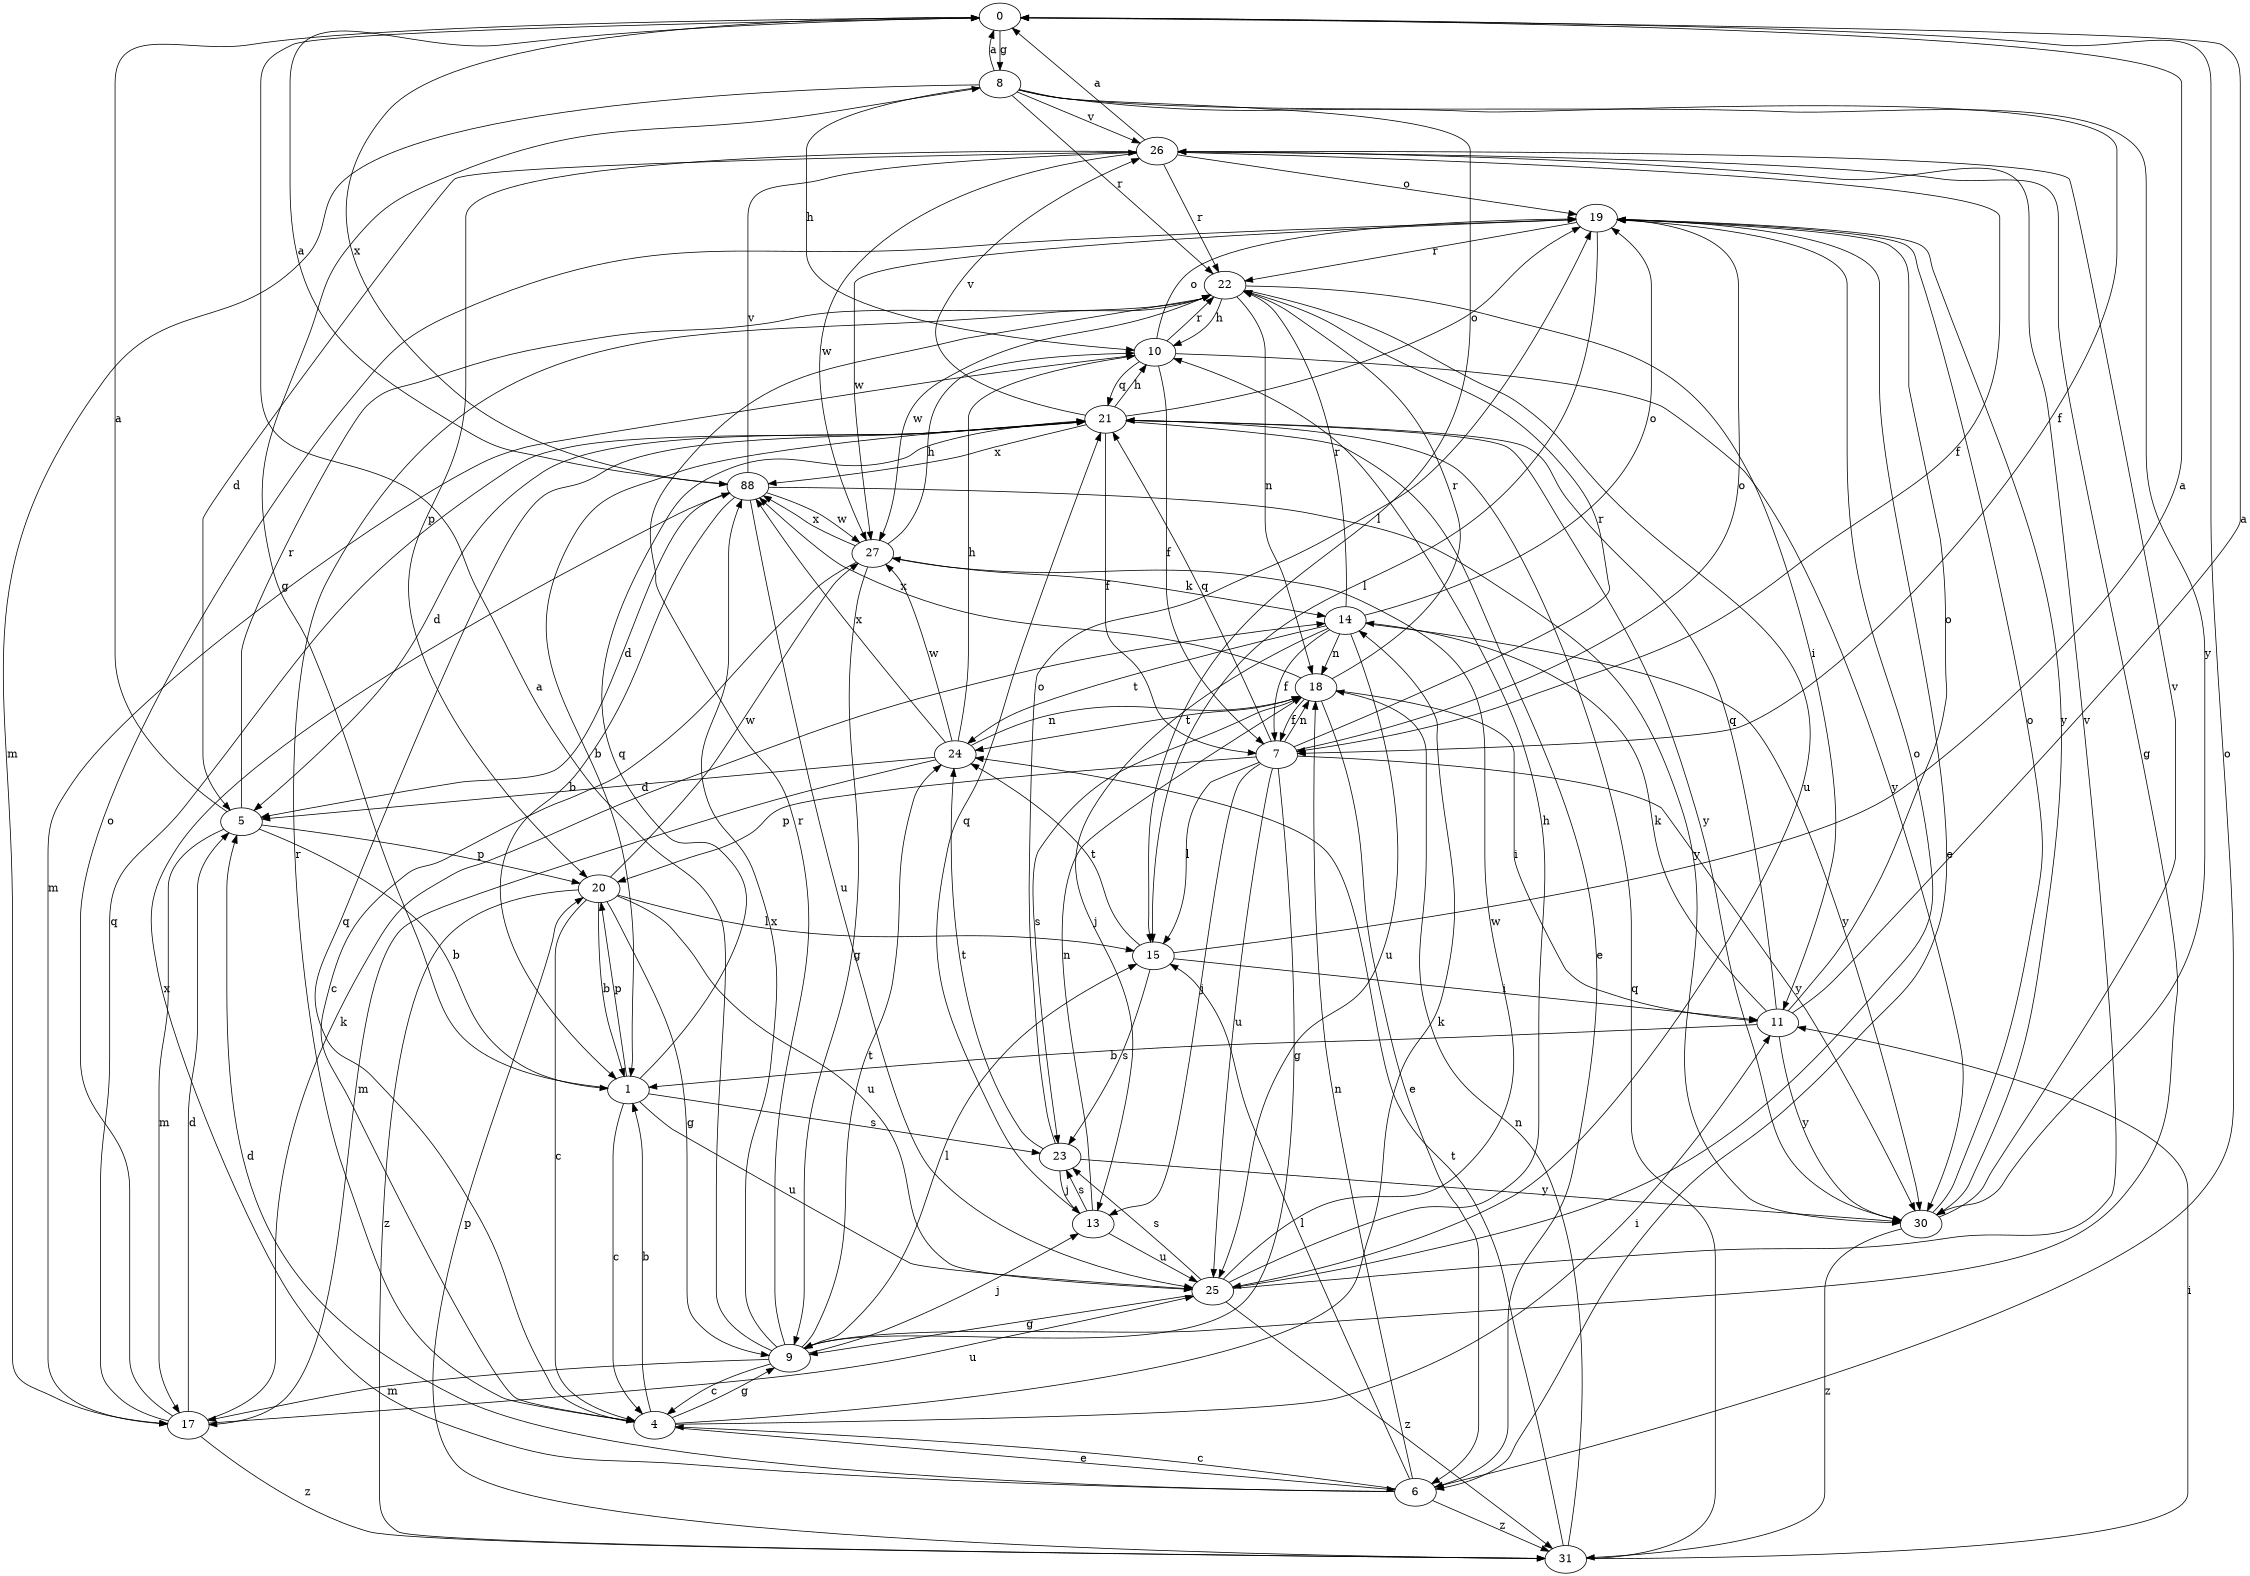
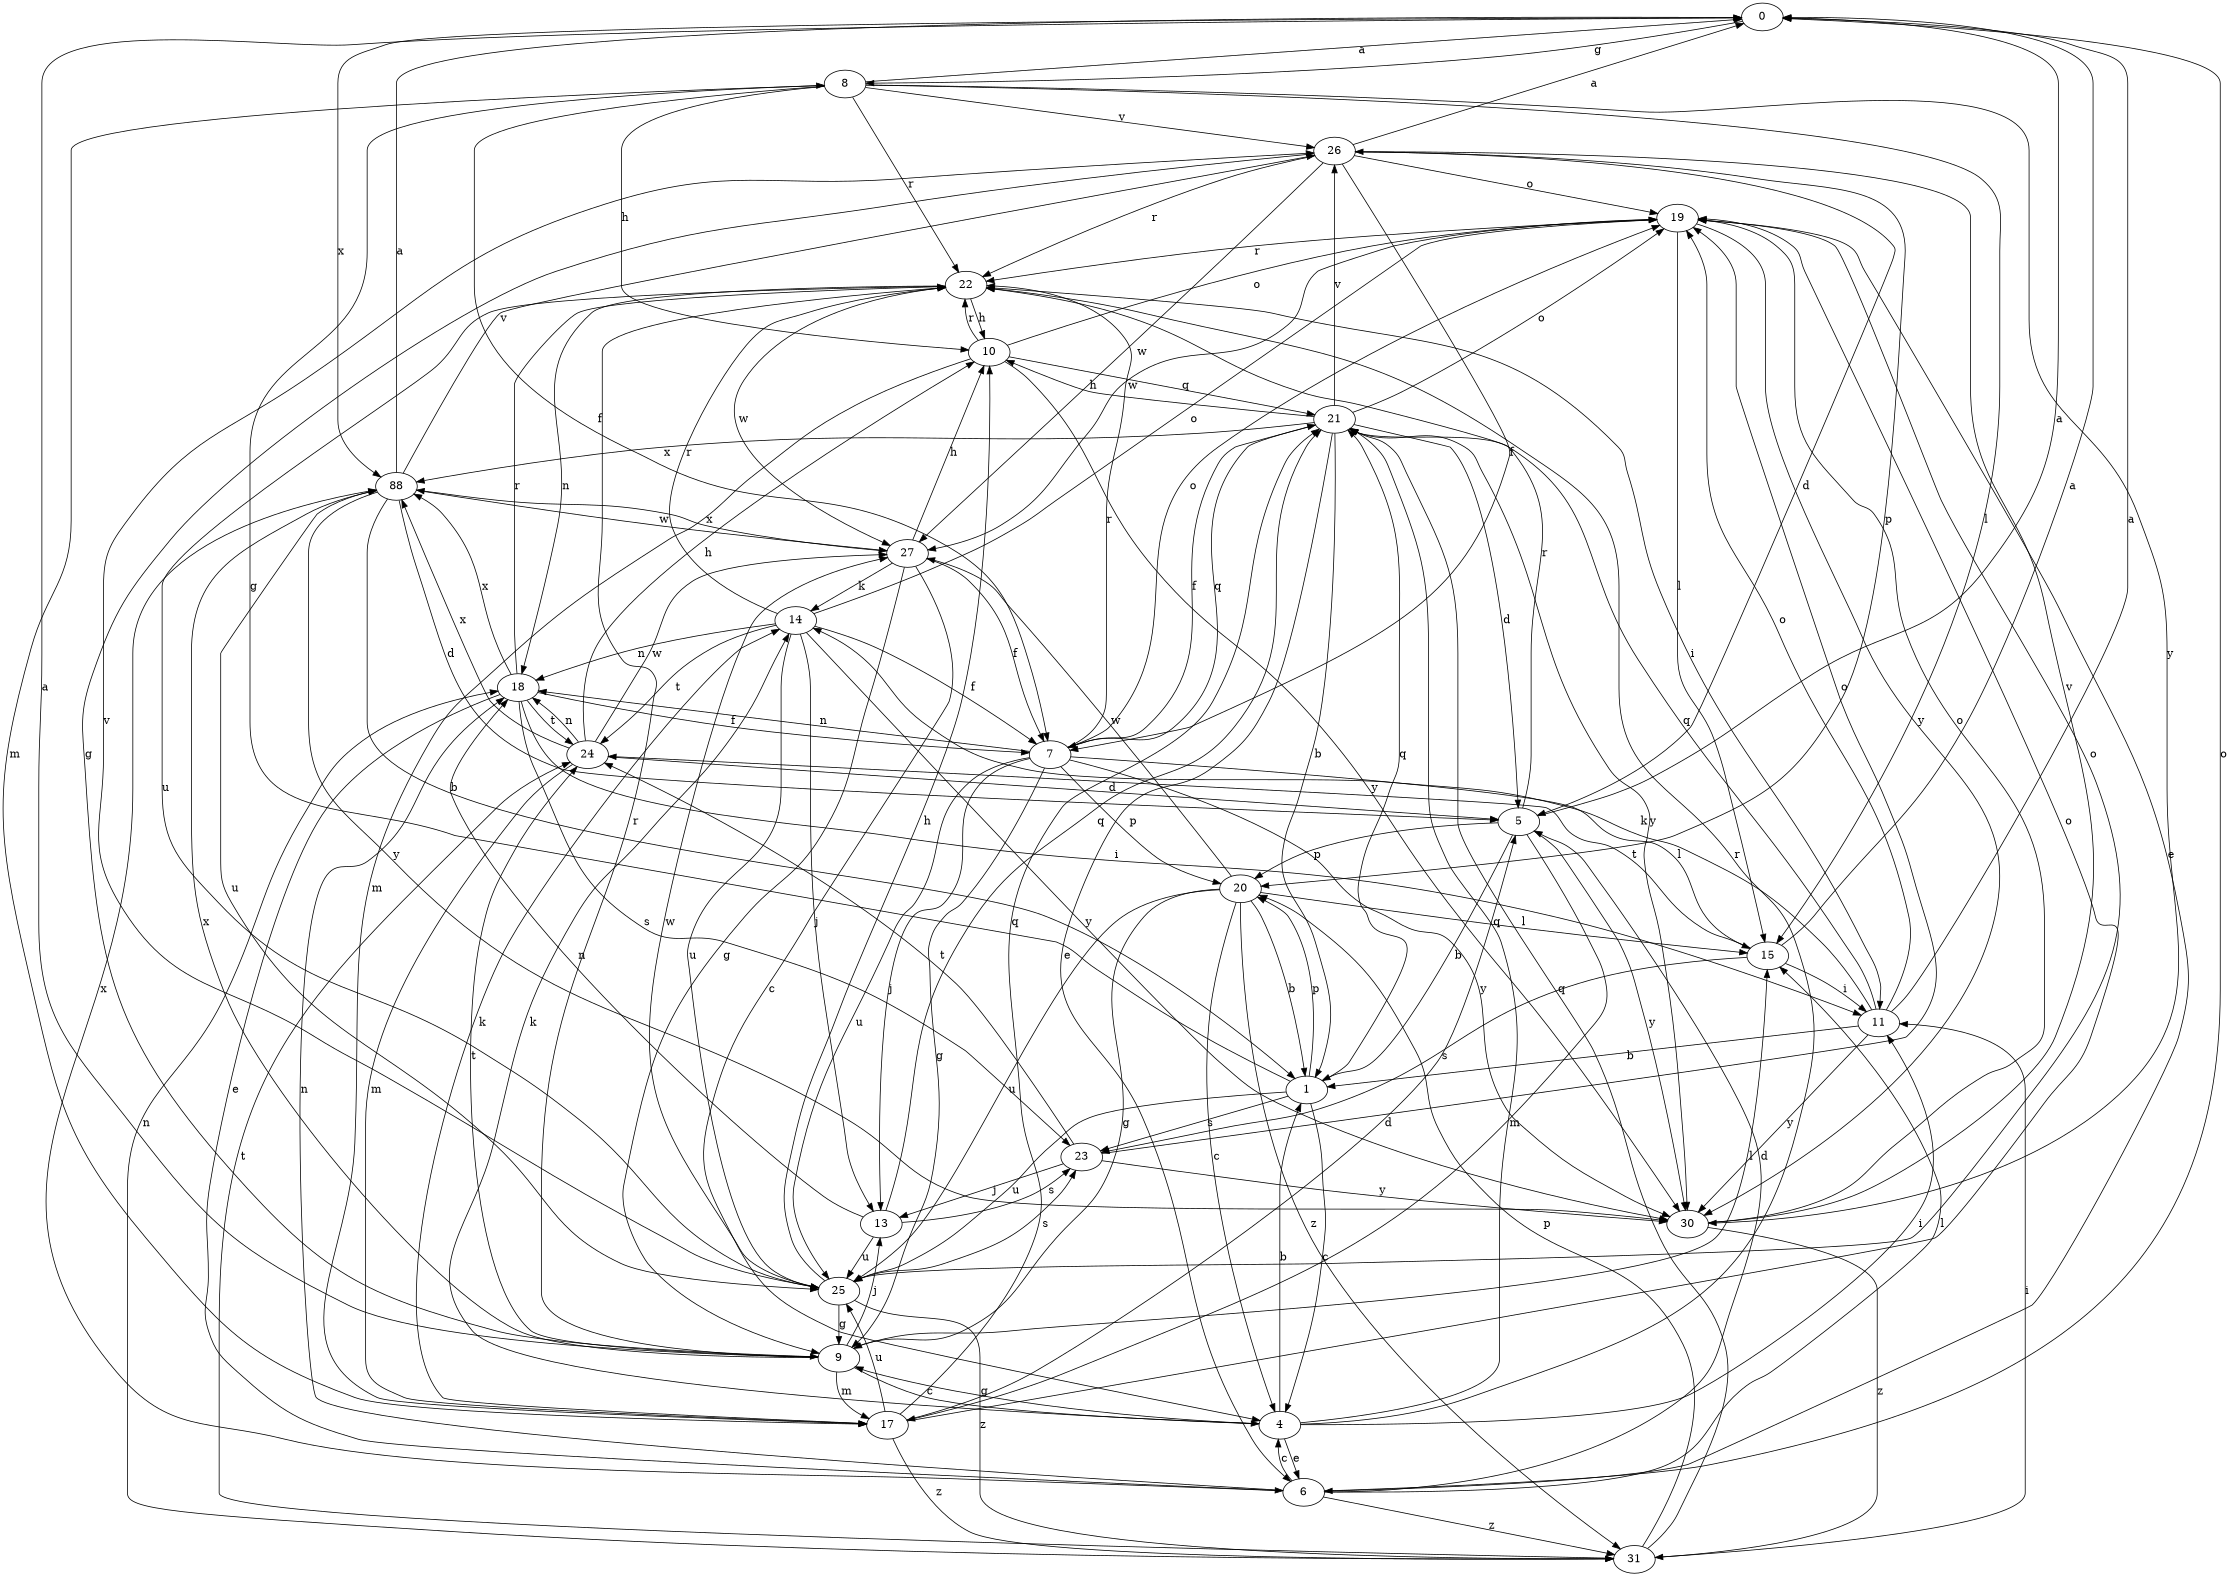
edge "10" -> "7": now "27" -> "7"
edge "5" -> "30": added, label "y"
